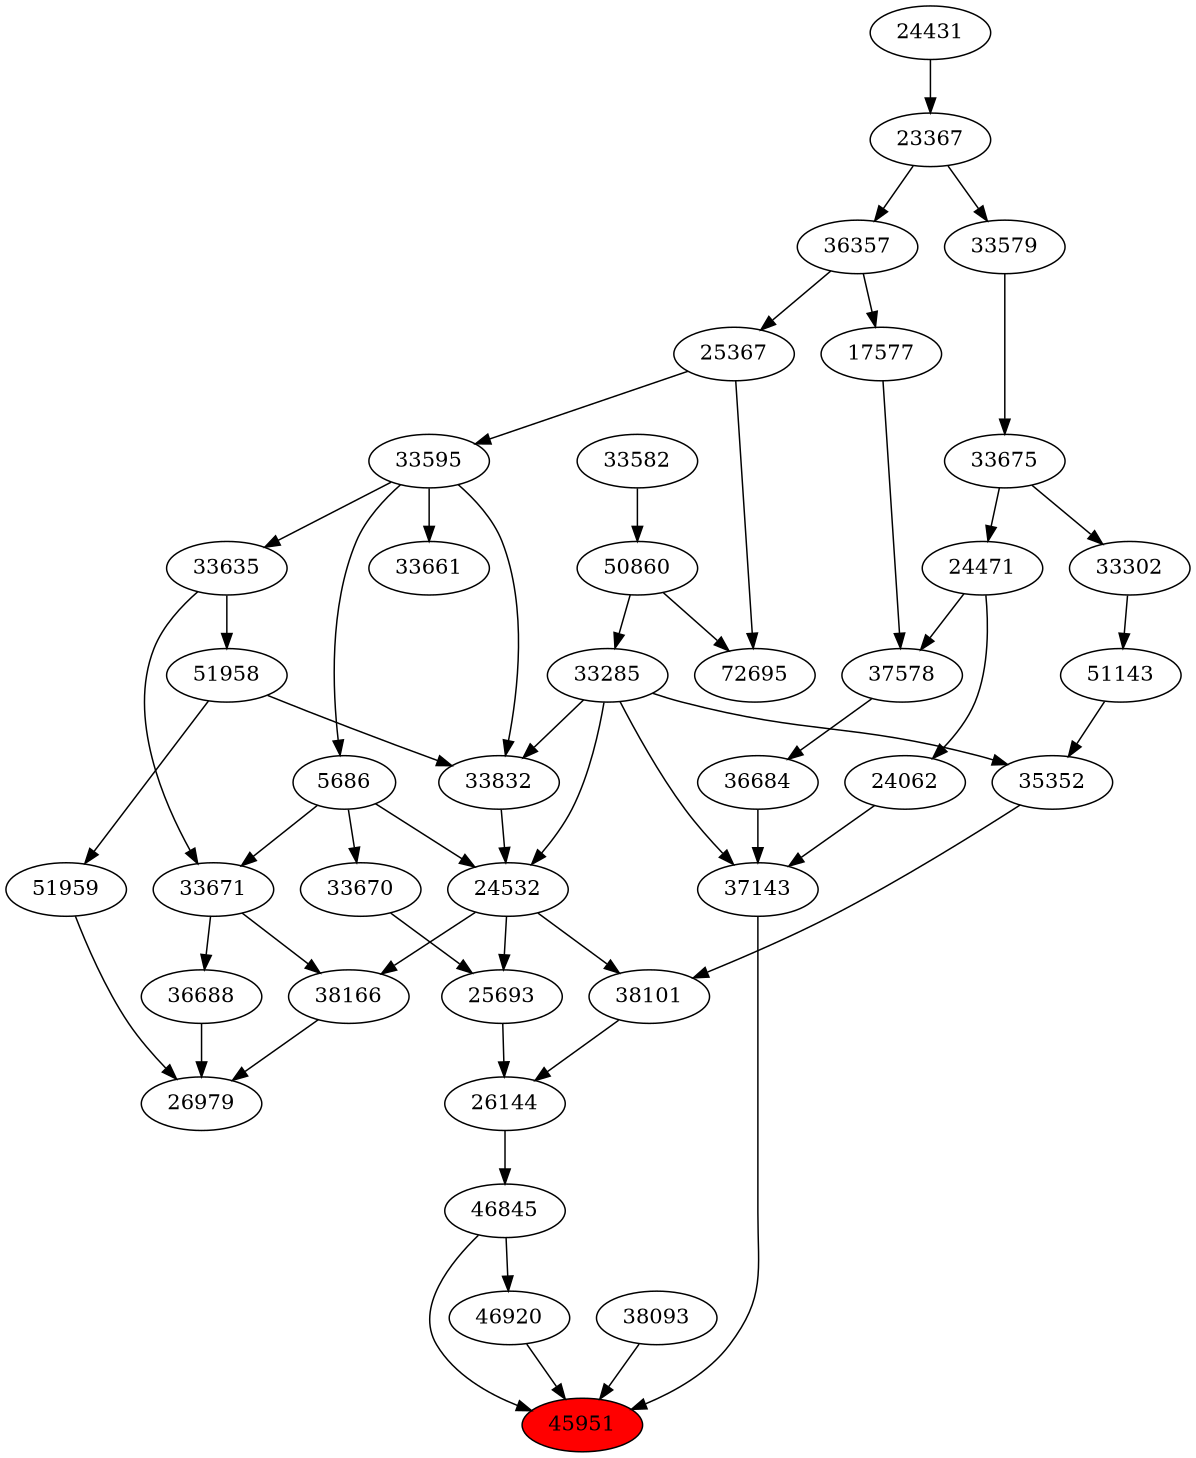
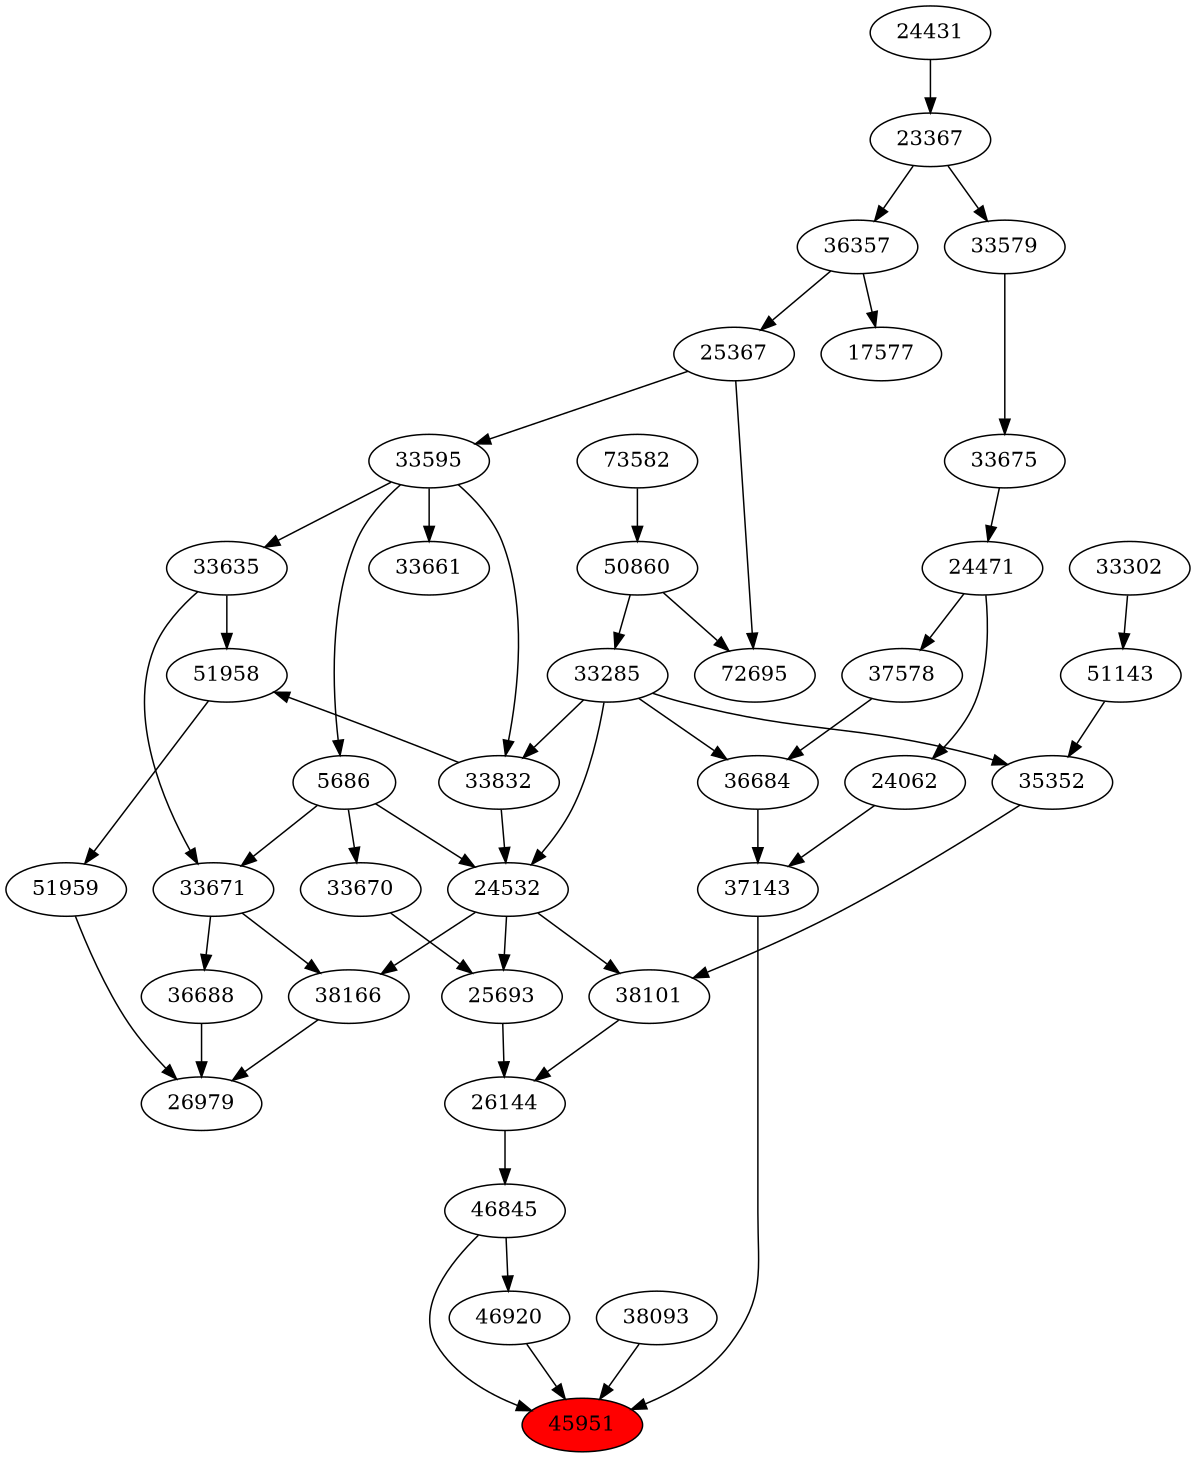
node "33582": label "33582" -> "73582"
edge "17577" -> "37578": removed
edge "33675" -> "33302": removed
edge "51958" -> "33832": reversed
edge "33285" -> "37143": now "33285" -> "36684"
